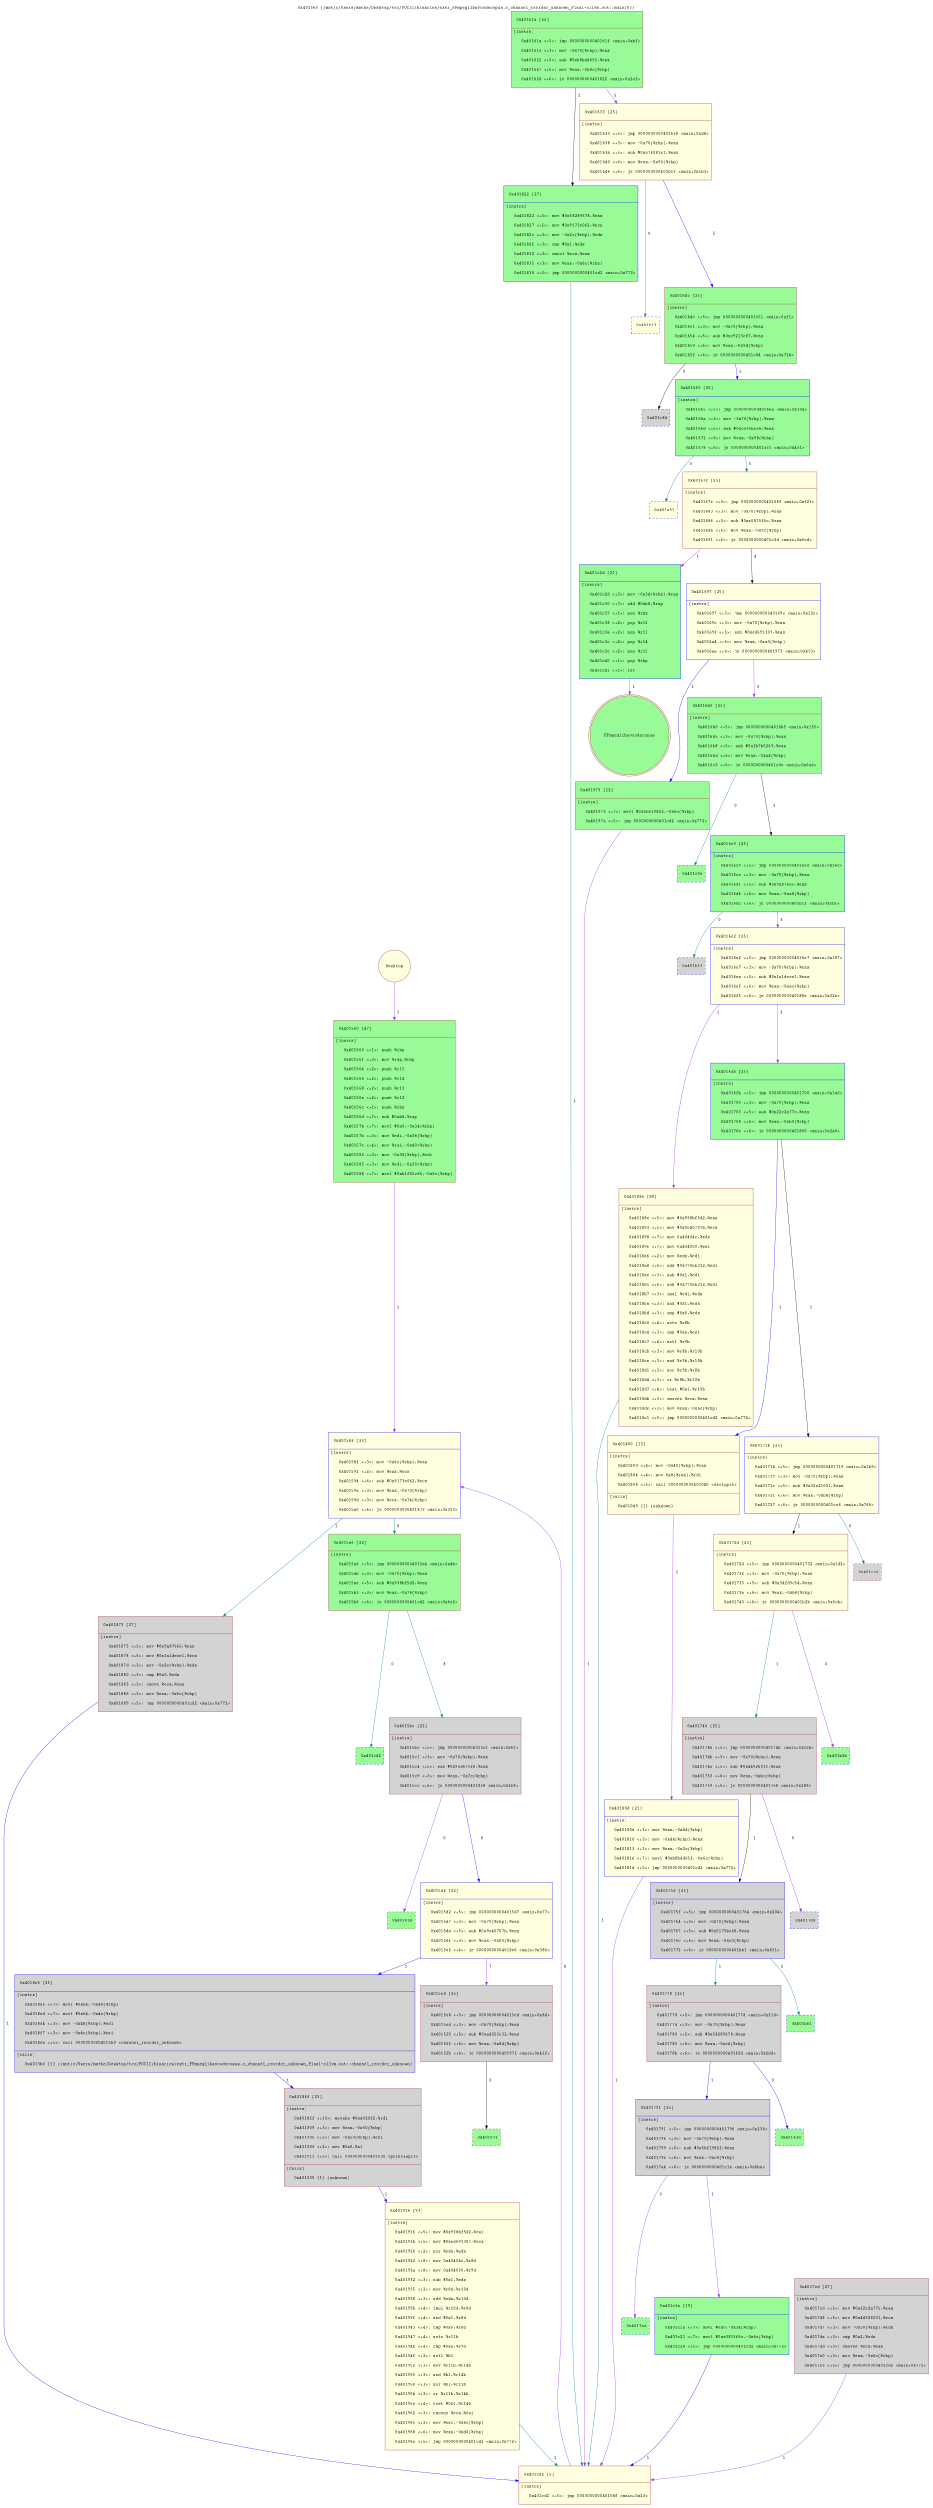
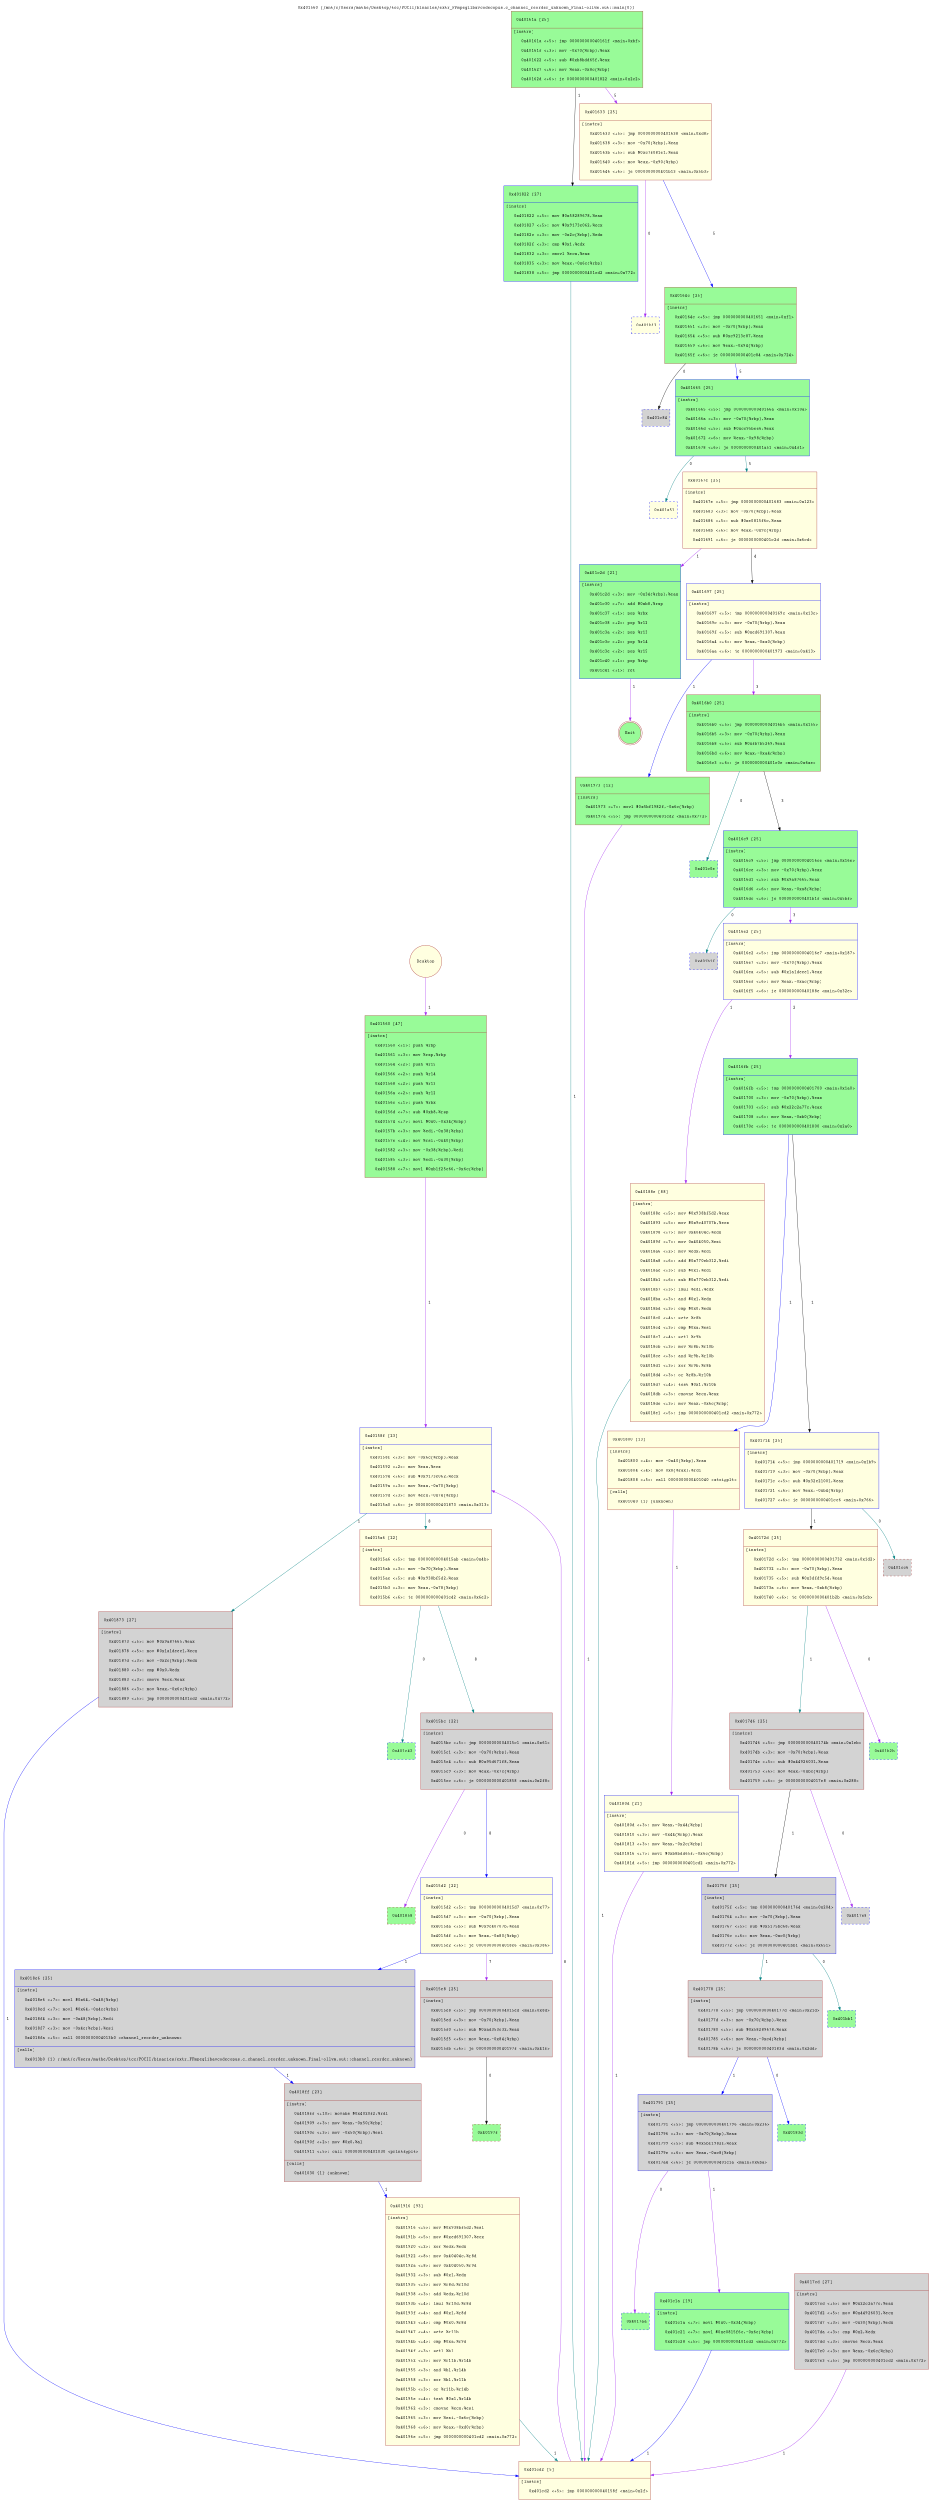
node "FFmpeglibavcodecopus": label "FFmpeglibavcodecopus" -> "Exit"
node "0x4015a6 [22]": fillcolor palegreen -> lightyellow
